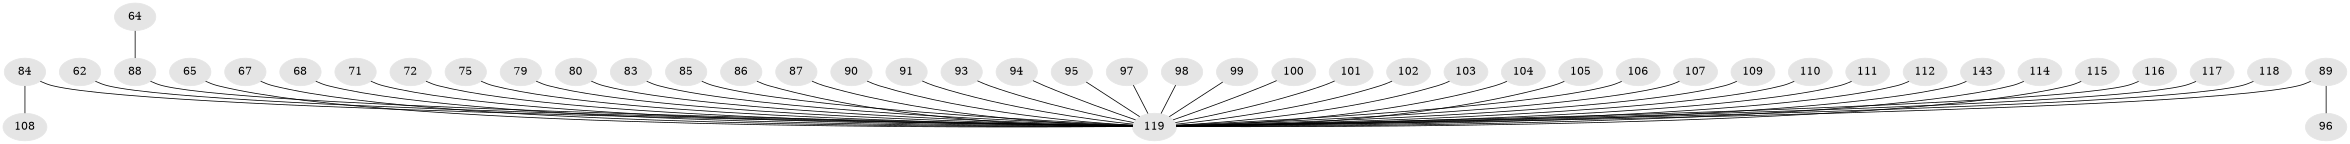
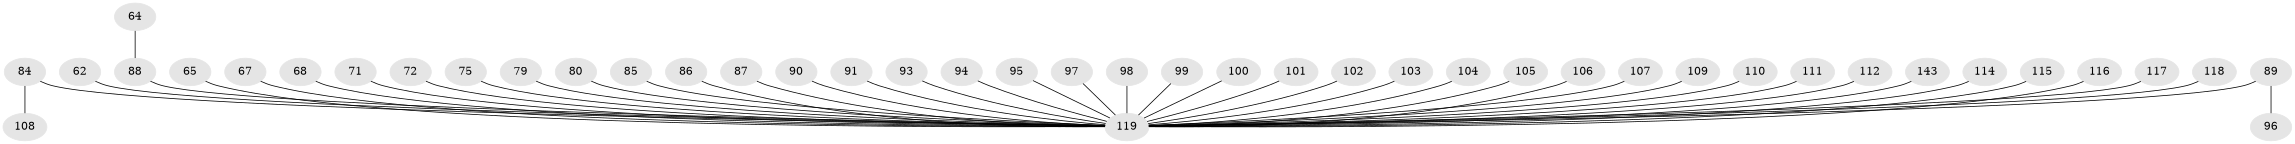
node "83": removed
